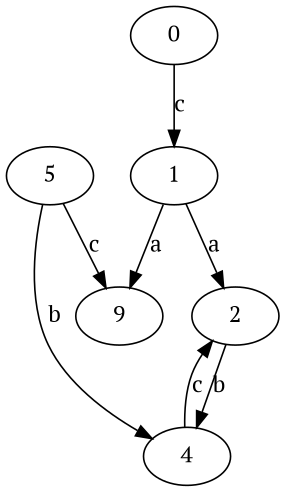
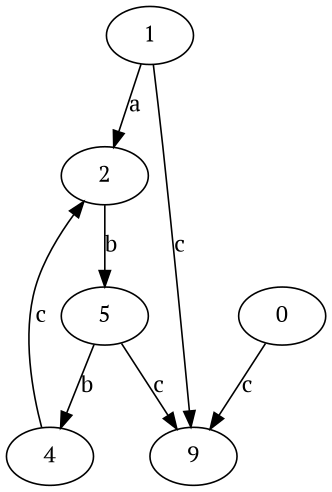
edge "0" -> "1": now "0" -> "9"
edge "1" -> "9": label "a" -> "c"
edge "2" -> "4": now "2" -> "5"
